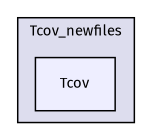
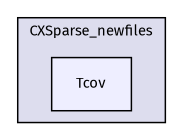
cluster "Tcov_newfiles": label "Tcov_newfiles" -> "CXSparse_newfiles"
